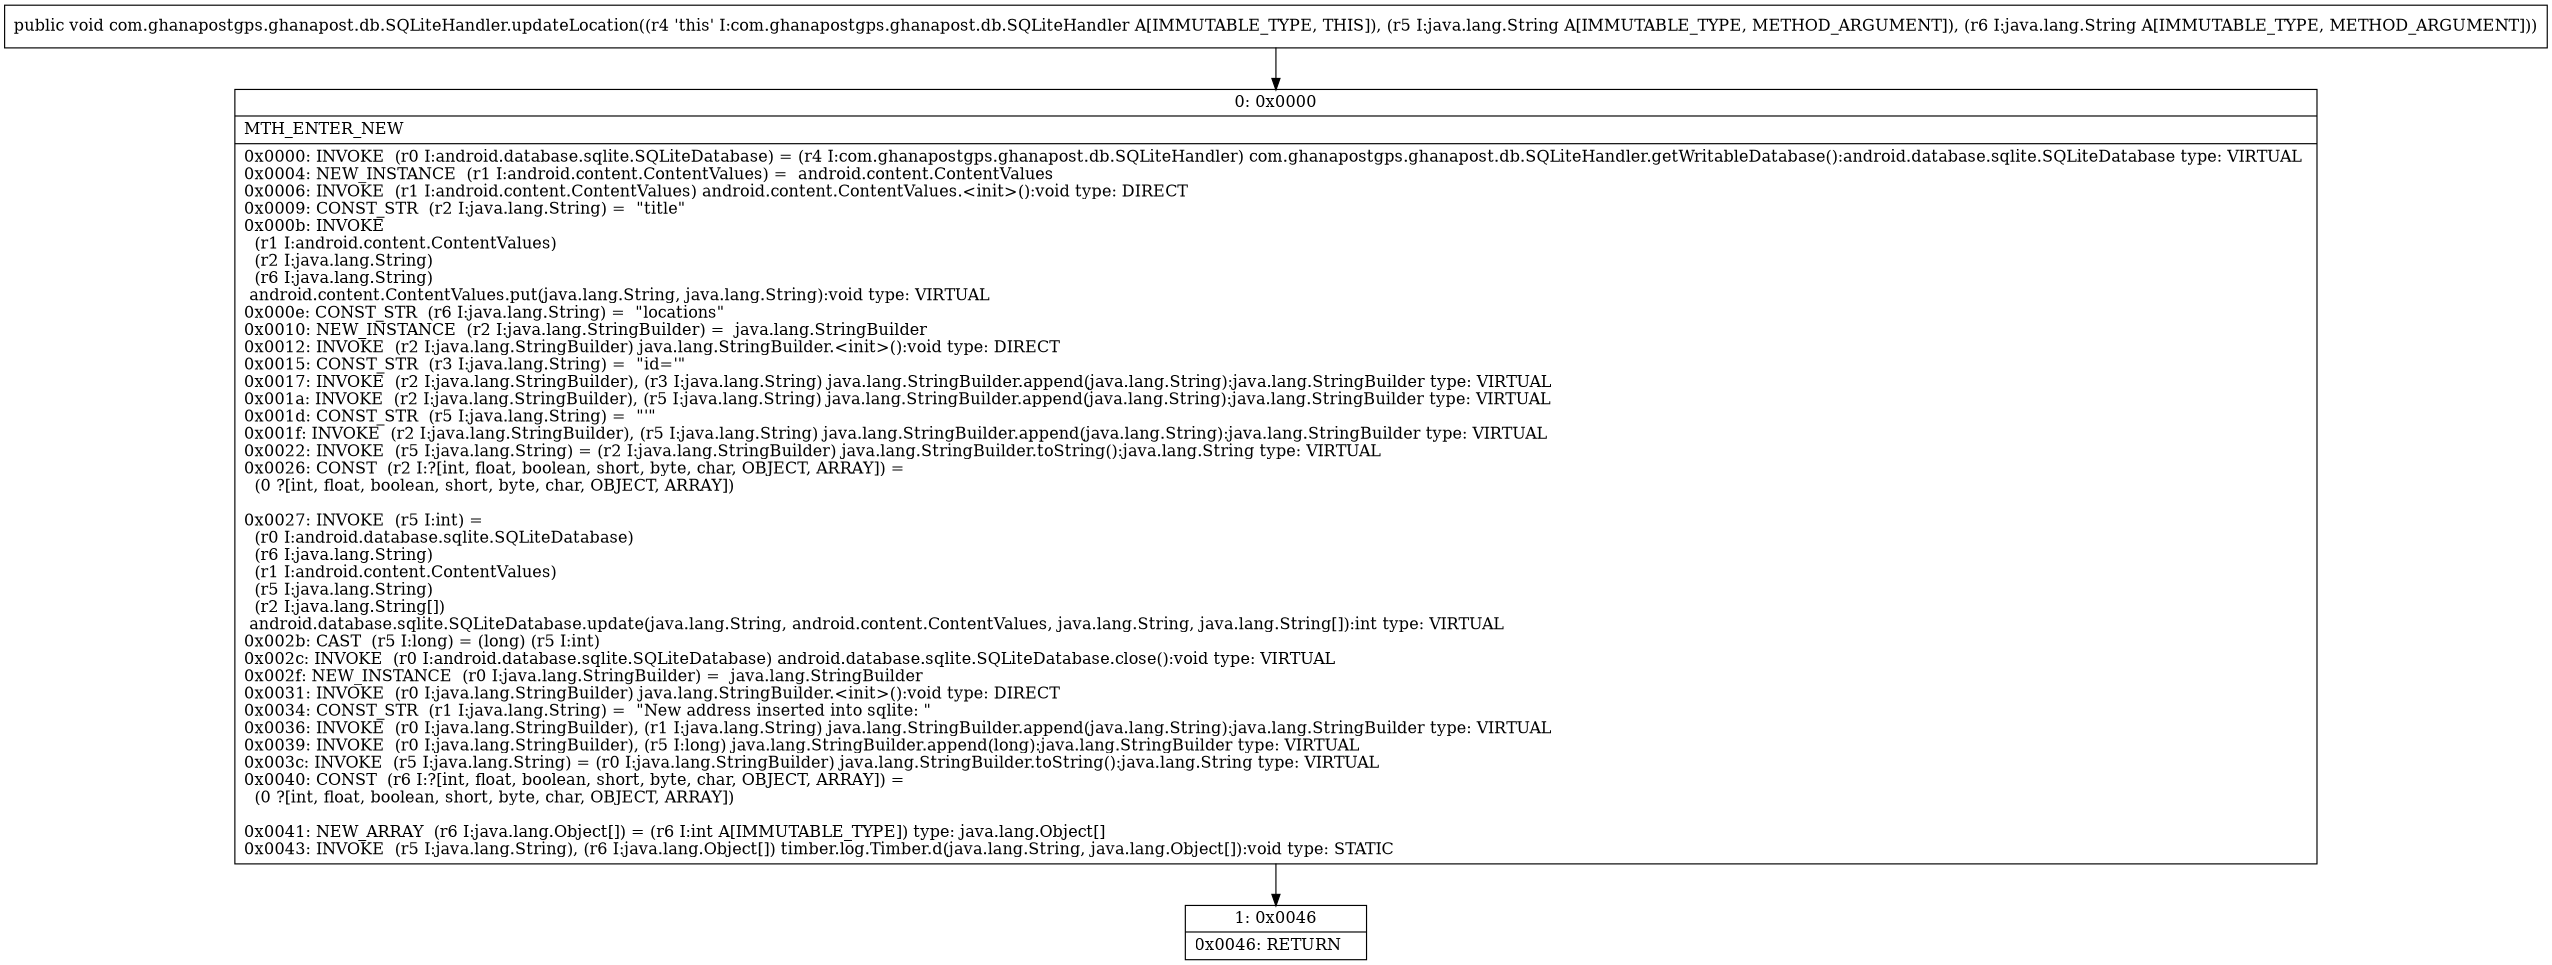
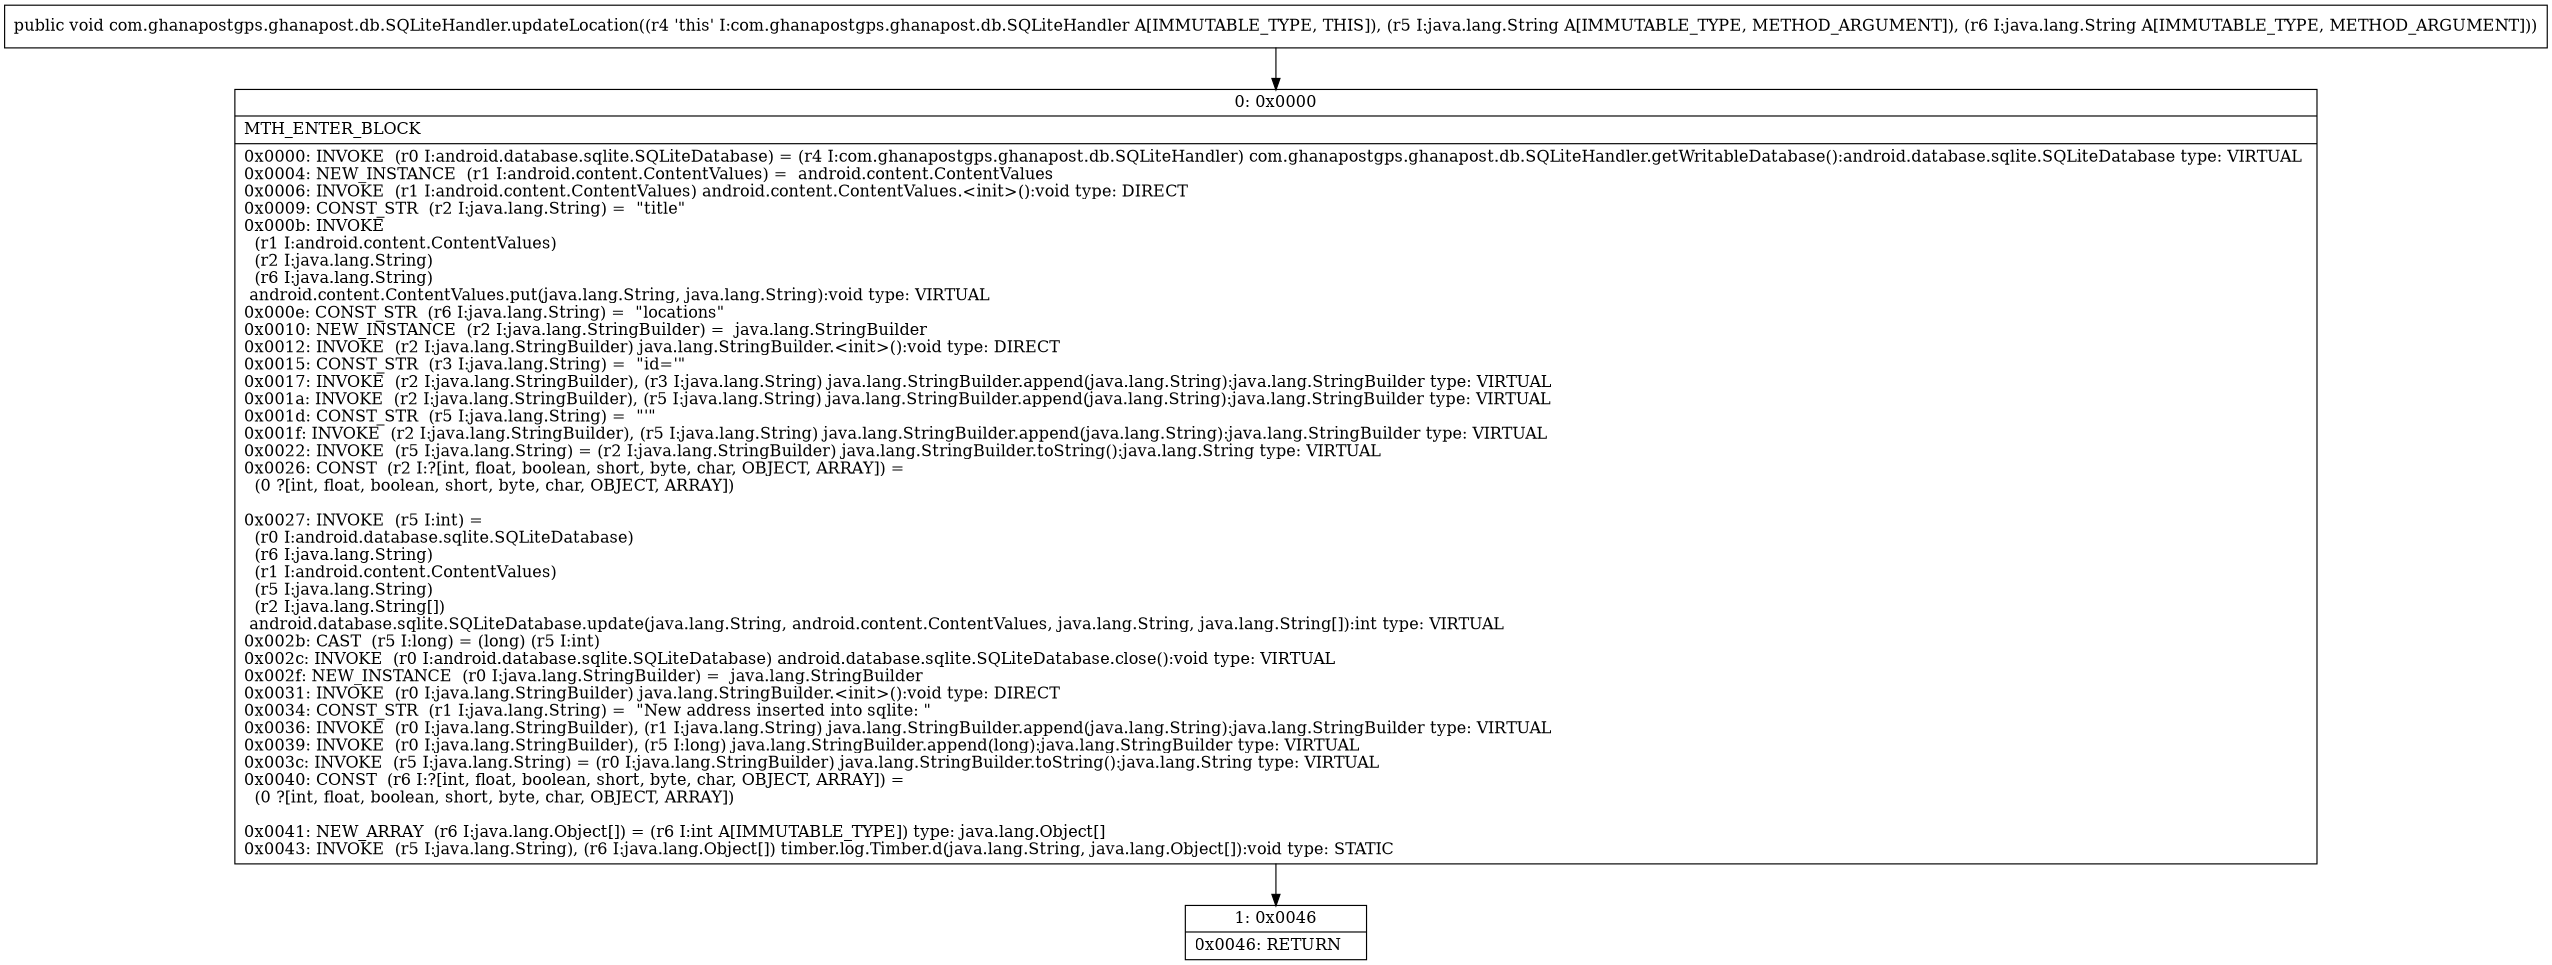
node "0: 0x0000": text "MTH_ENTER_NEW" -> "MTH_ENTER_BLOCK"
